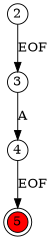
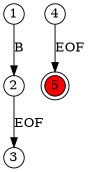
node "1": added
edge "3" -> "4": removed, label "A"
